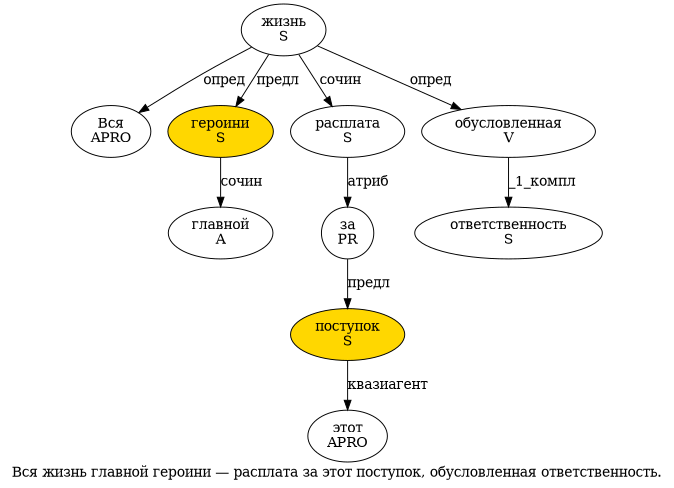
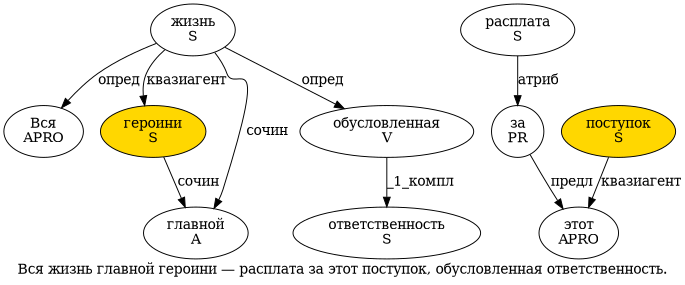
edge "жизнь S" -> "расплата S": now "жизнь S" -> "главной A"
edge "жизнь S" -> "героини S": label "предл" -> "квазиагент"
edge "за PR" -> "поступок S": now "за PR" -> "этот APRO"
